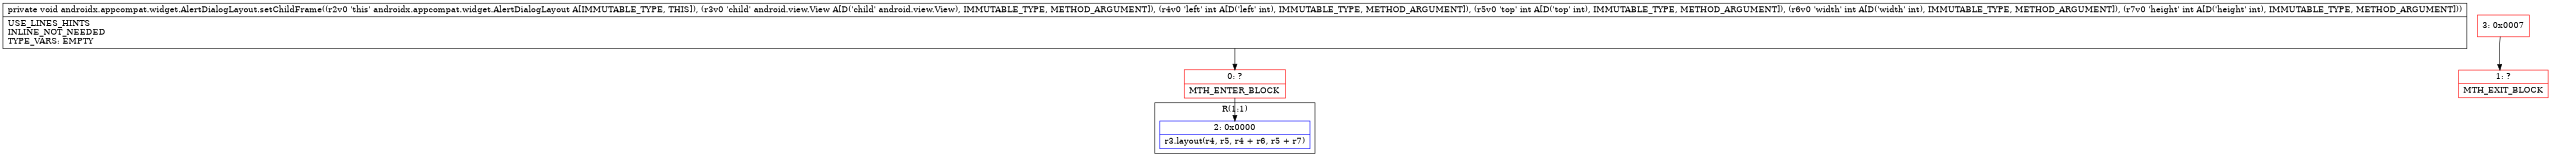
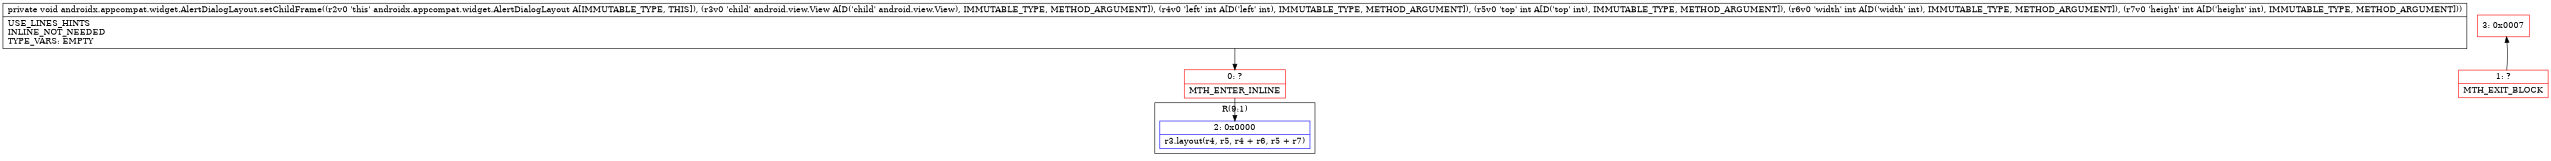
edge "3: 0x0007" -> "1: ?": reversed
node "0: ?": text "MTH_ENTER_BLOCK" -> "MTH_ENTER_INLINE"
cluster "R(1:1)": label "R(1:1)" -> "R(9:1)"
